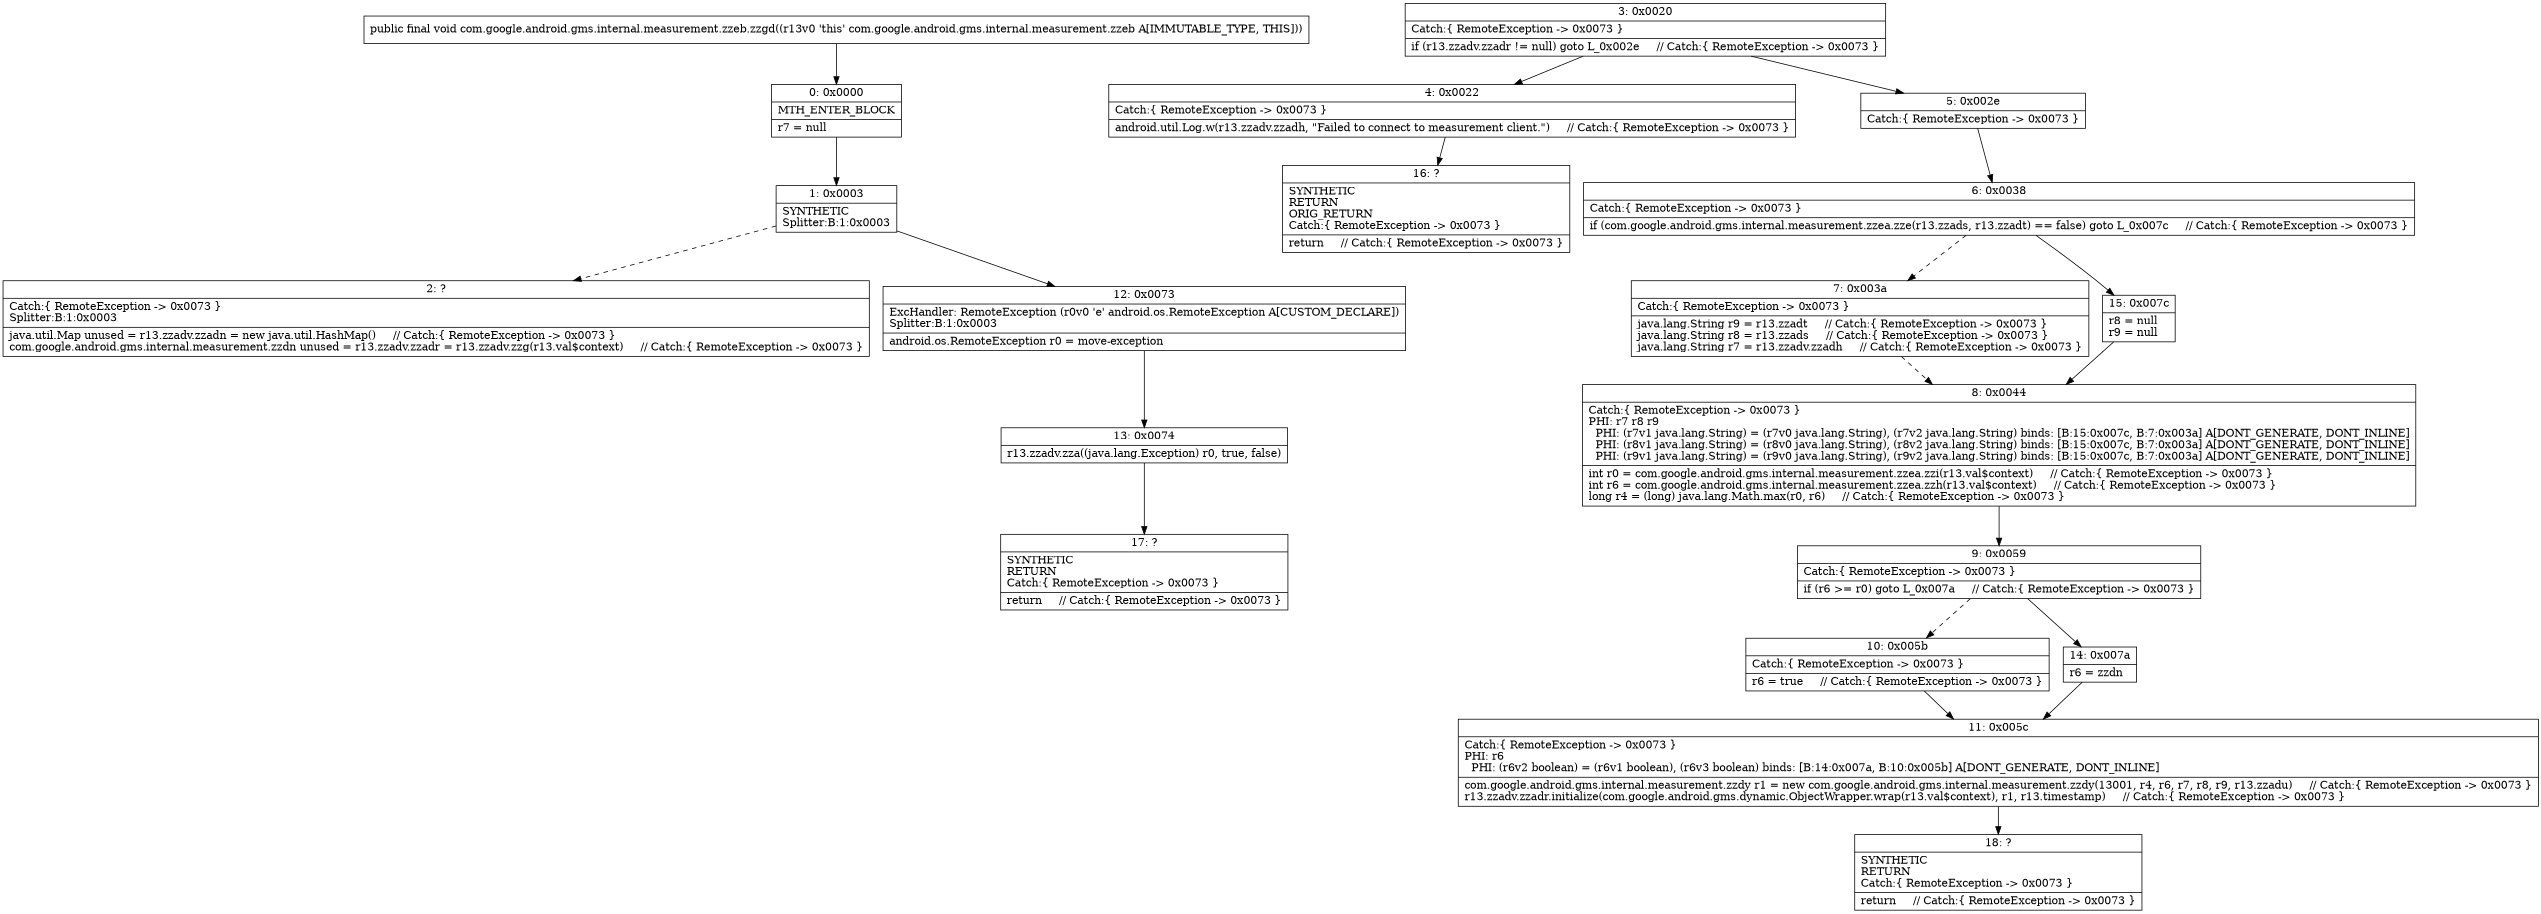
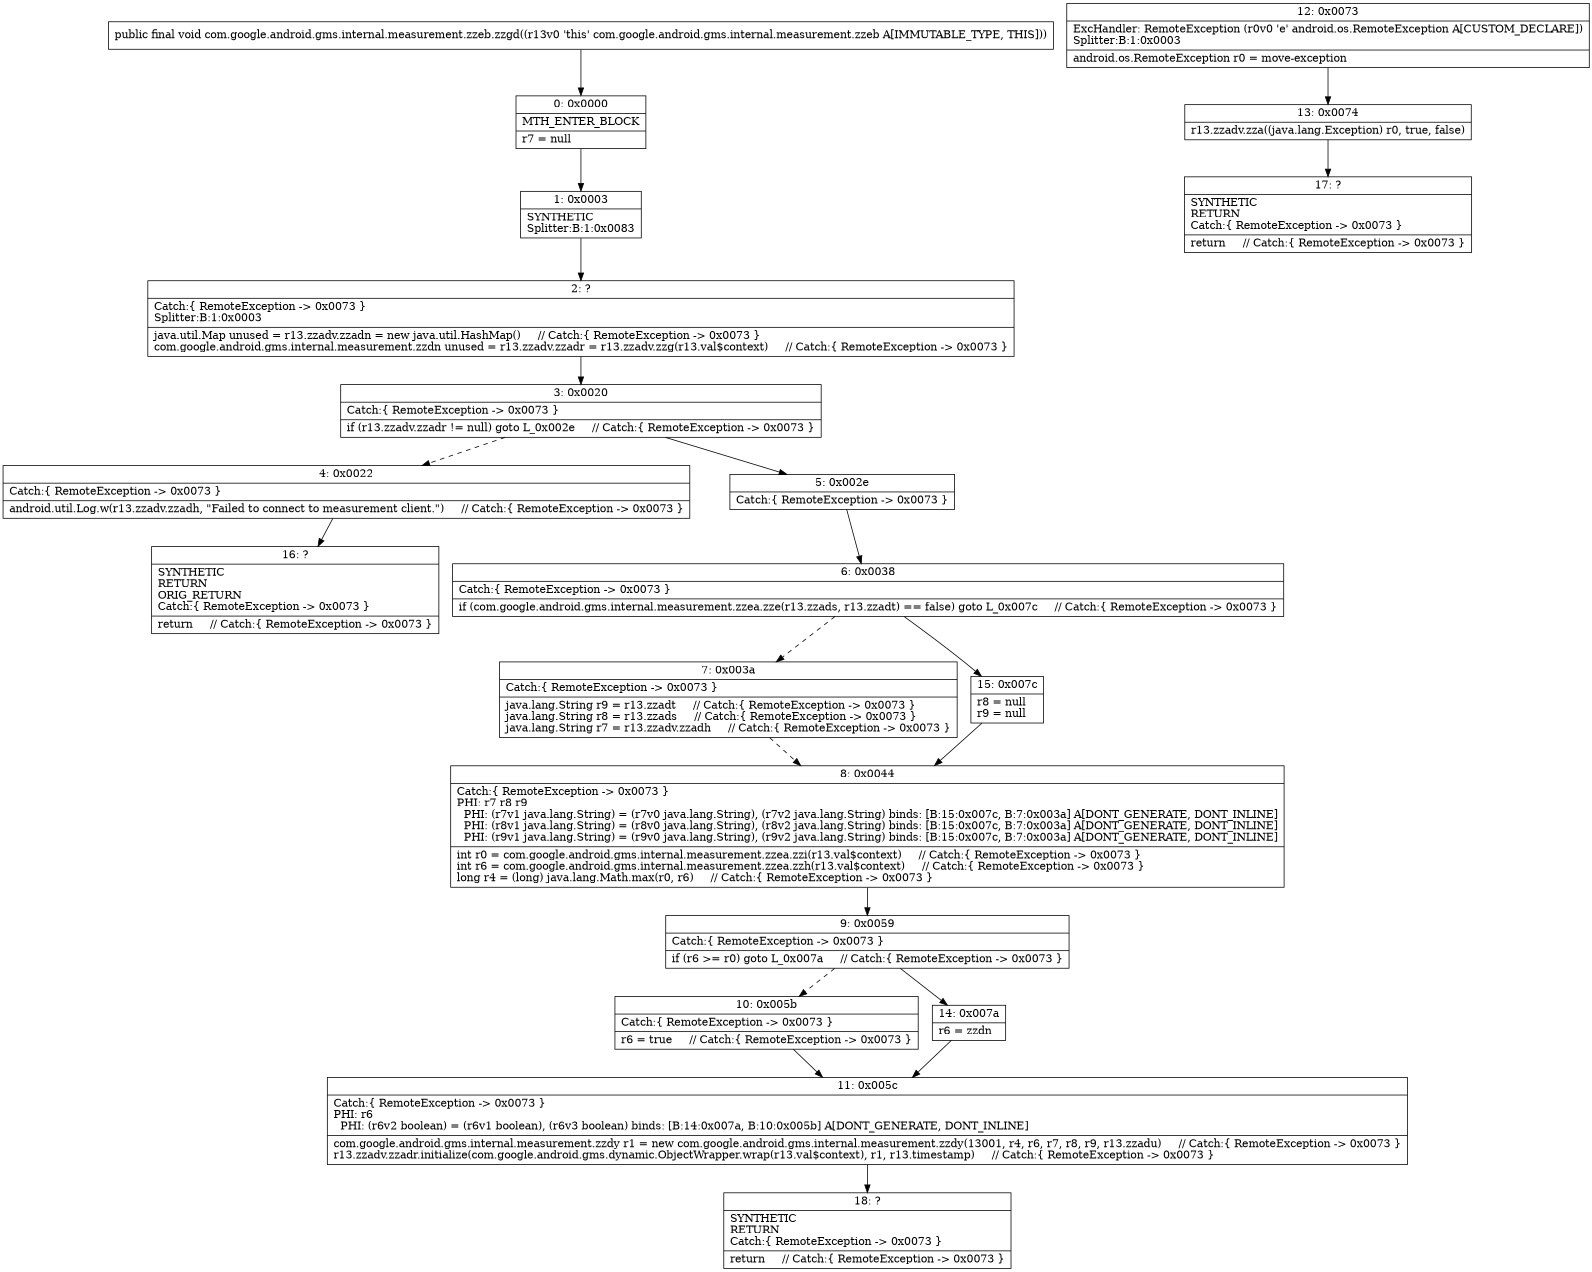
edge "3: 0x0020" -> "4: 0x0022": style solid -> dashed
node "1: 0x0003": text "Splitter:B:1:0x0003" -> "Splitter:B:1:0x0083"
edge "1: 0x0003" -> "2: ?": style dashed -> solid
edge "1: 0x0003" -> "12: 0x0073": removed
edge "2: ?" -> "3: 0x0020": added
